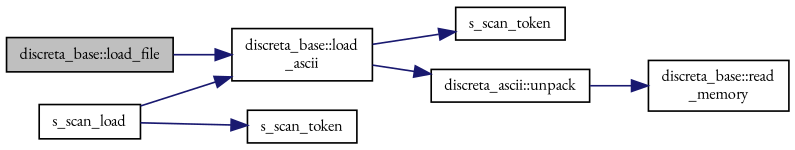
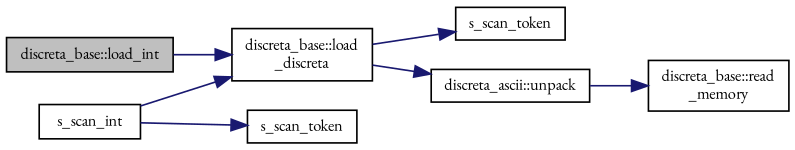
node "discreta_base::load_file": label "discreta_base::load_file" -> "discreta_base::load_int"
node "discreta_base::load _ascii": label "discreta_base::load _ascii" -> "discreta_base::load _discreta"
node "s_scan_load": label "s_scan_load" -> "s_scan_int"
